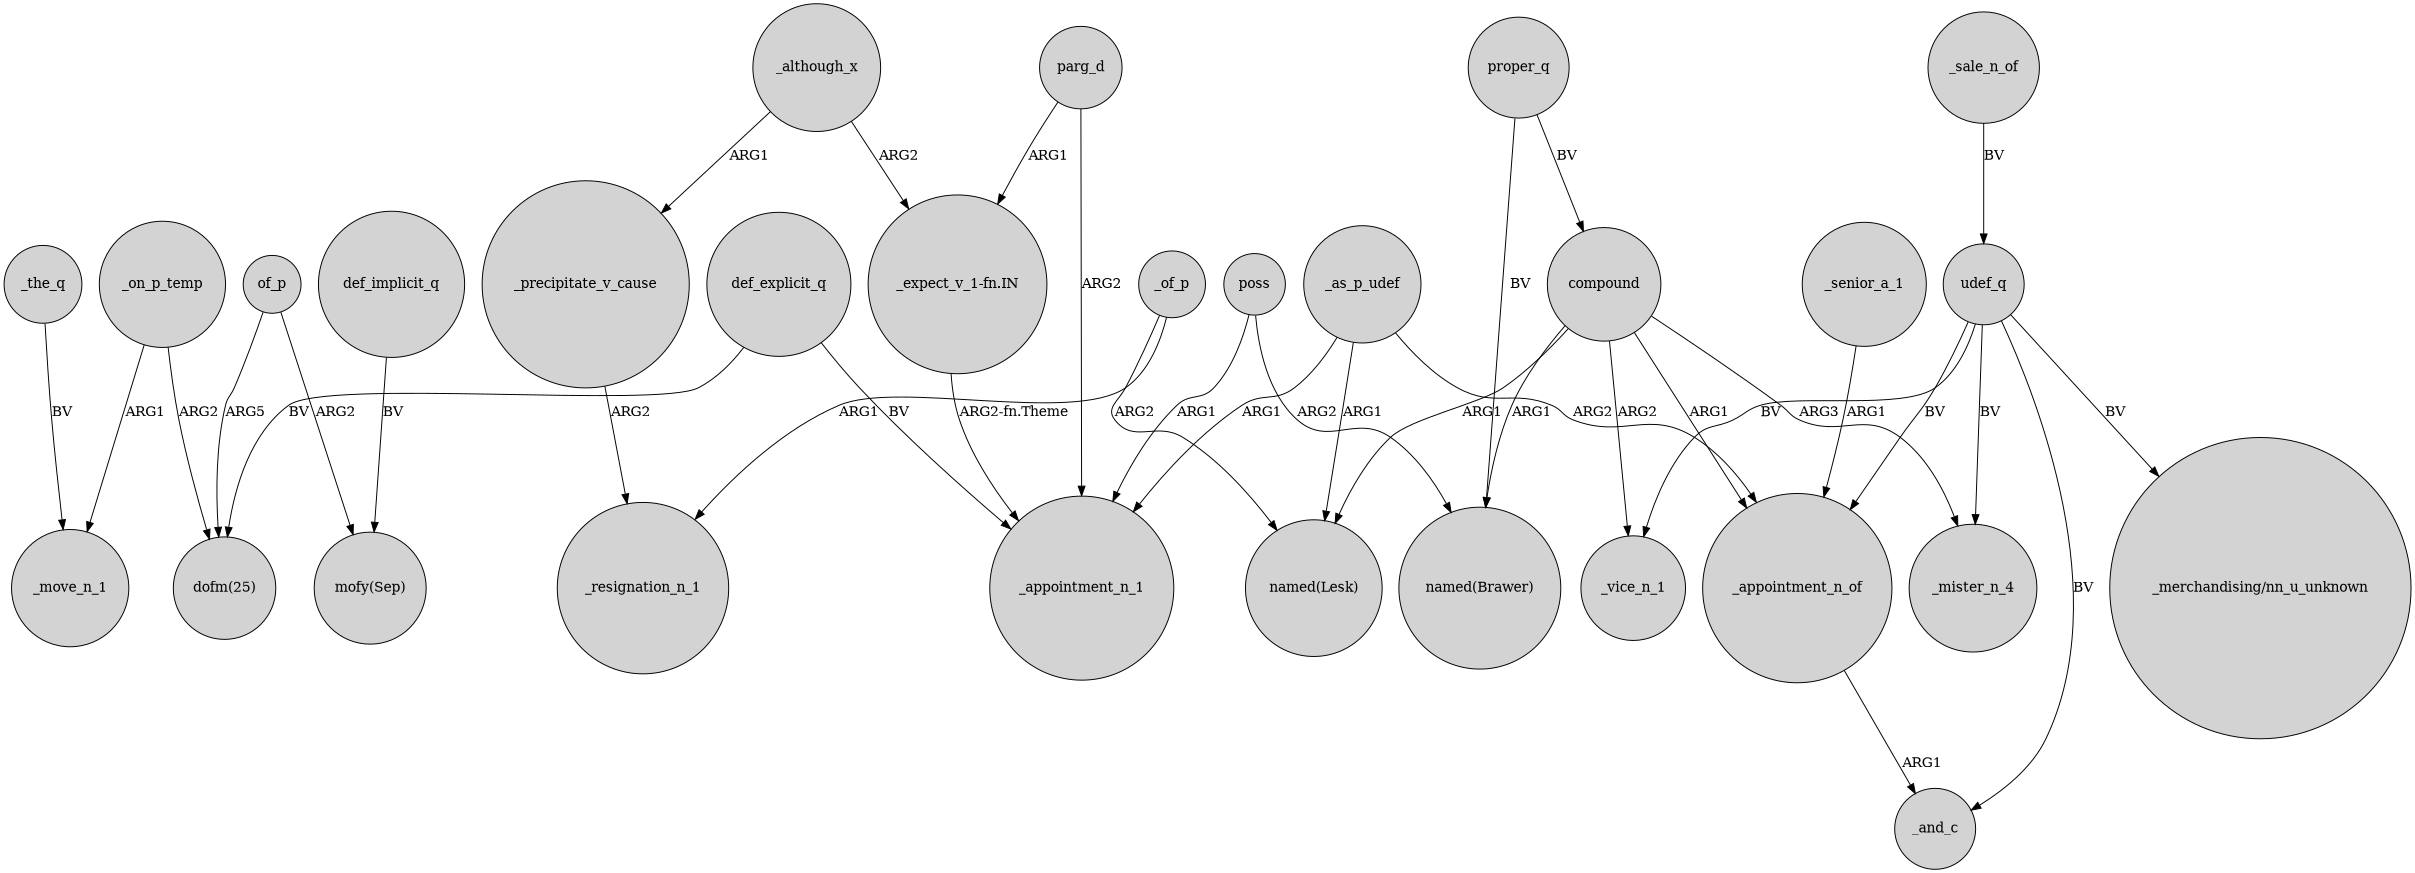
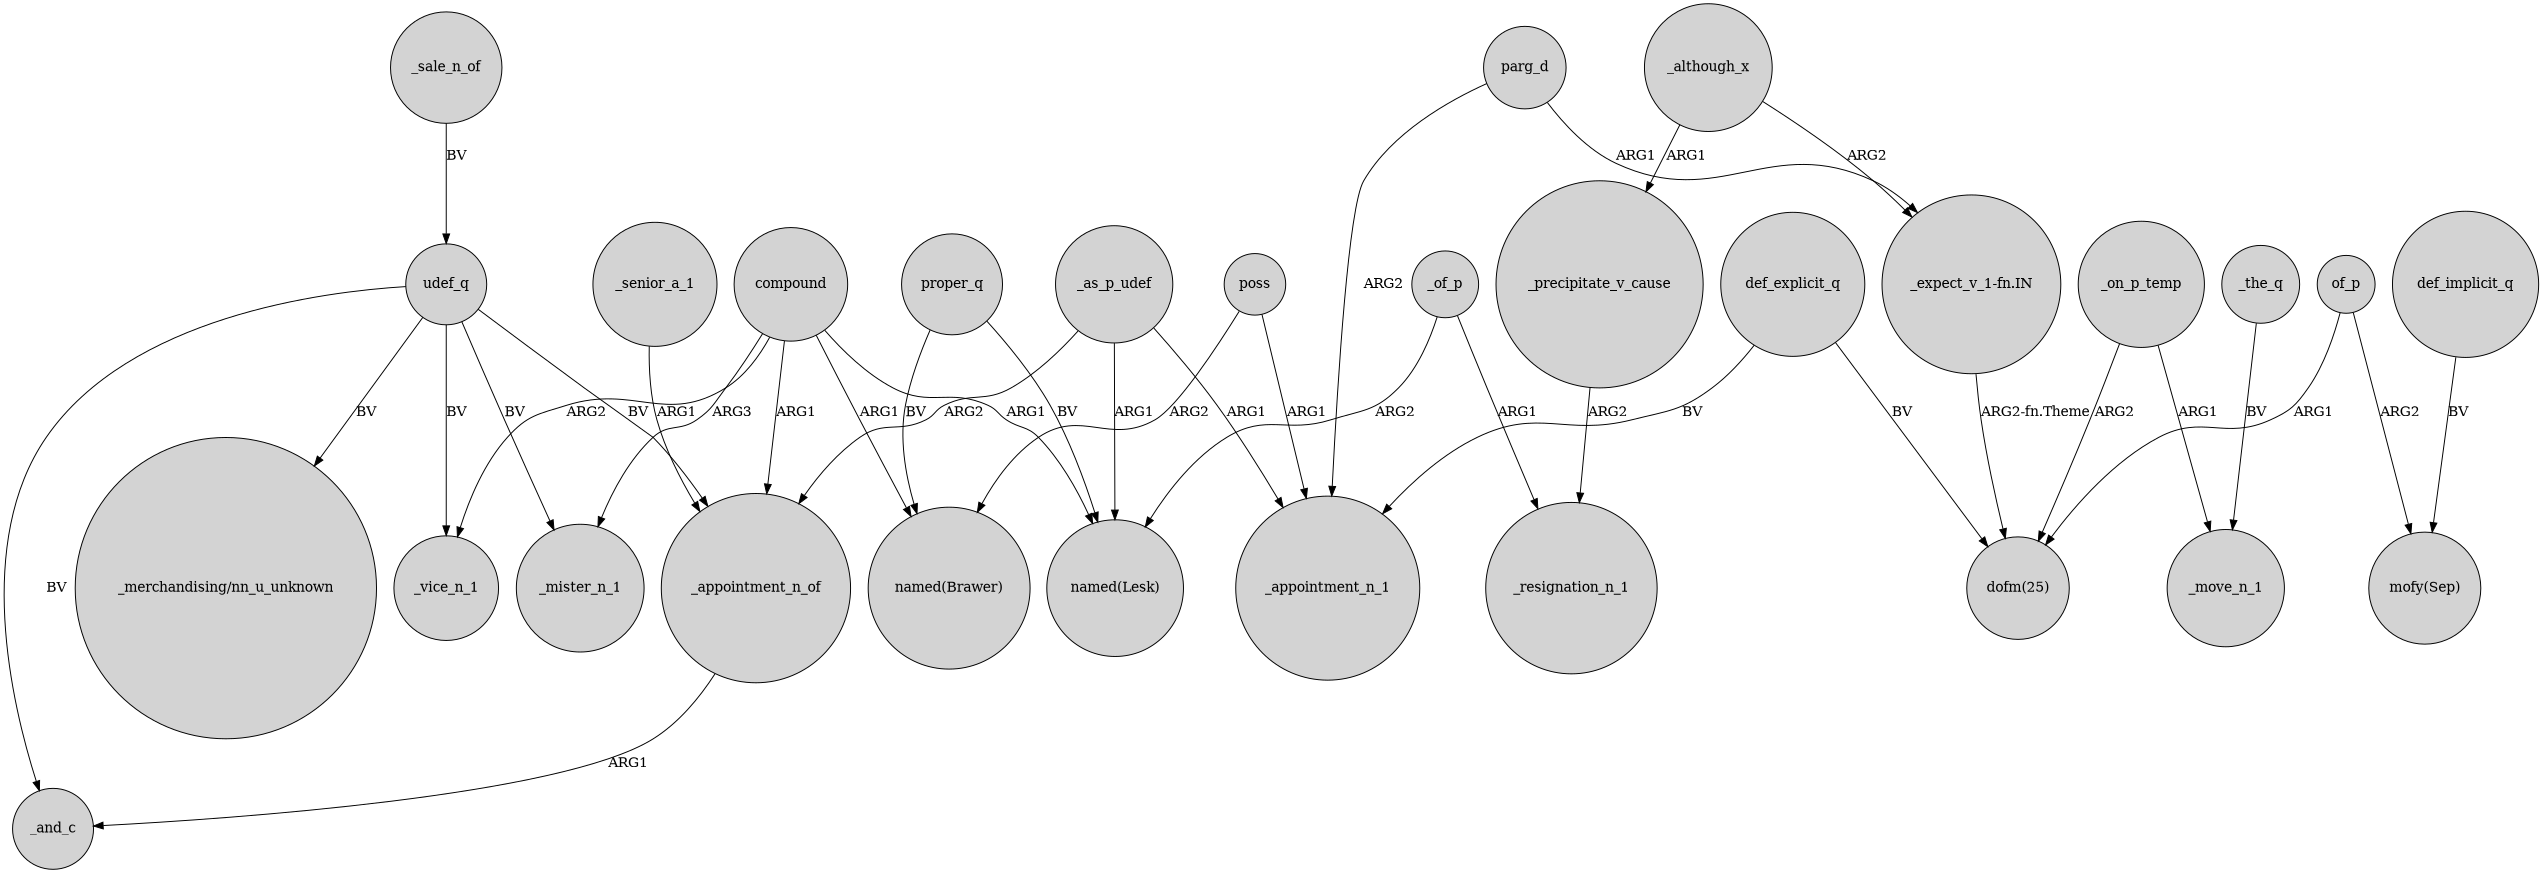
edge "proper_q" -> "compound": now "proper_q" -> "named(Lesk)"
edge "of_p" -> "dofm(25)": label "ARG5" -> "ARG1"
edge "_expect_v_1-fn.IN" -> "_appointment_n_1": now "_expect_v_1-fn.IN" -> "dofm(25)"
node "_mister_n_4": label "_mister_n_4" -> "_mister_n_1"
